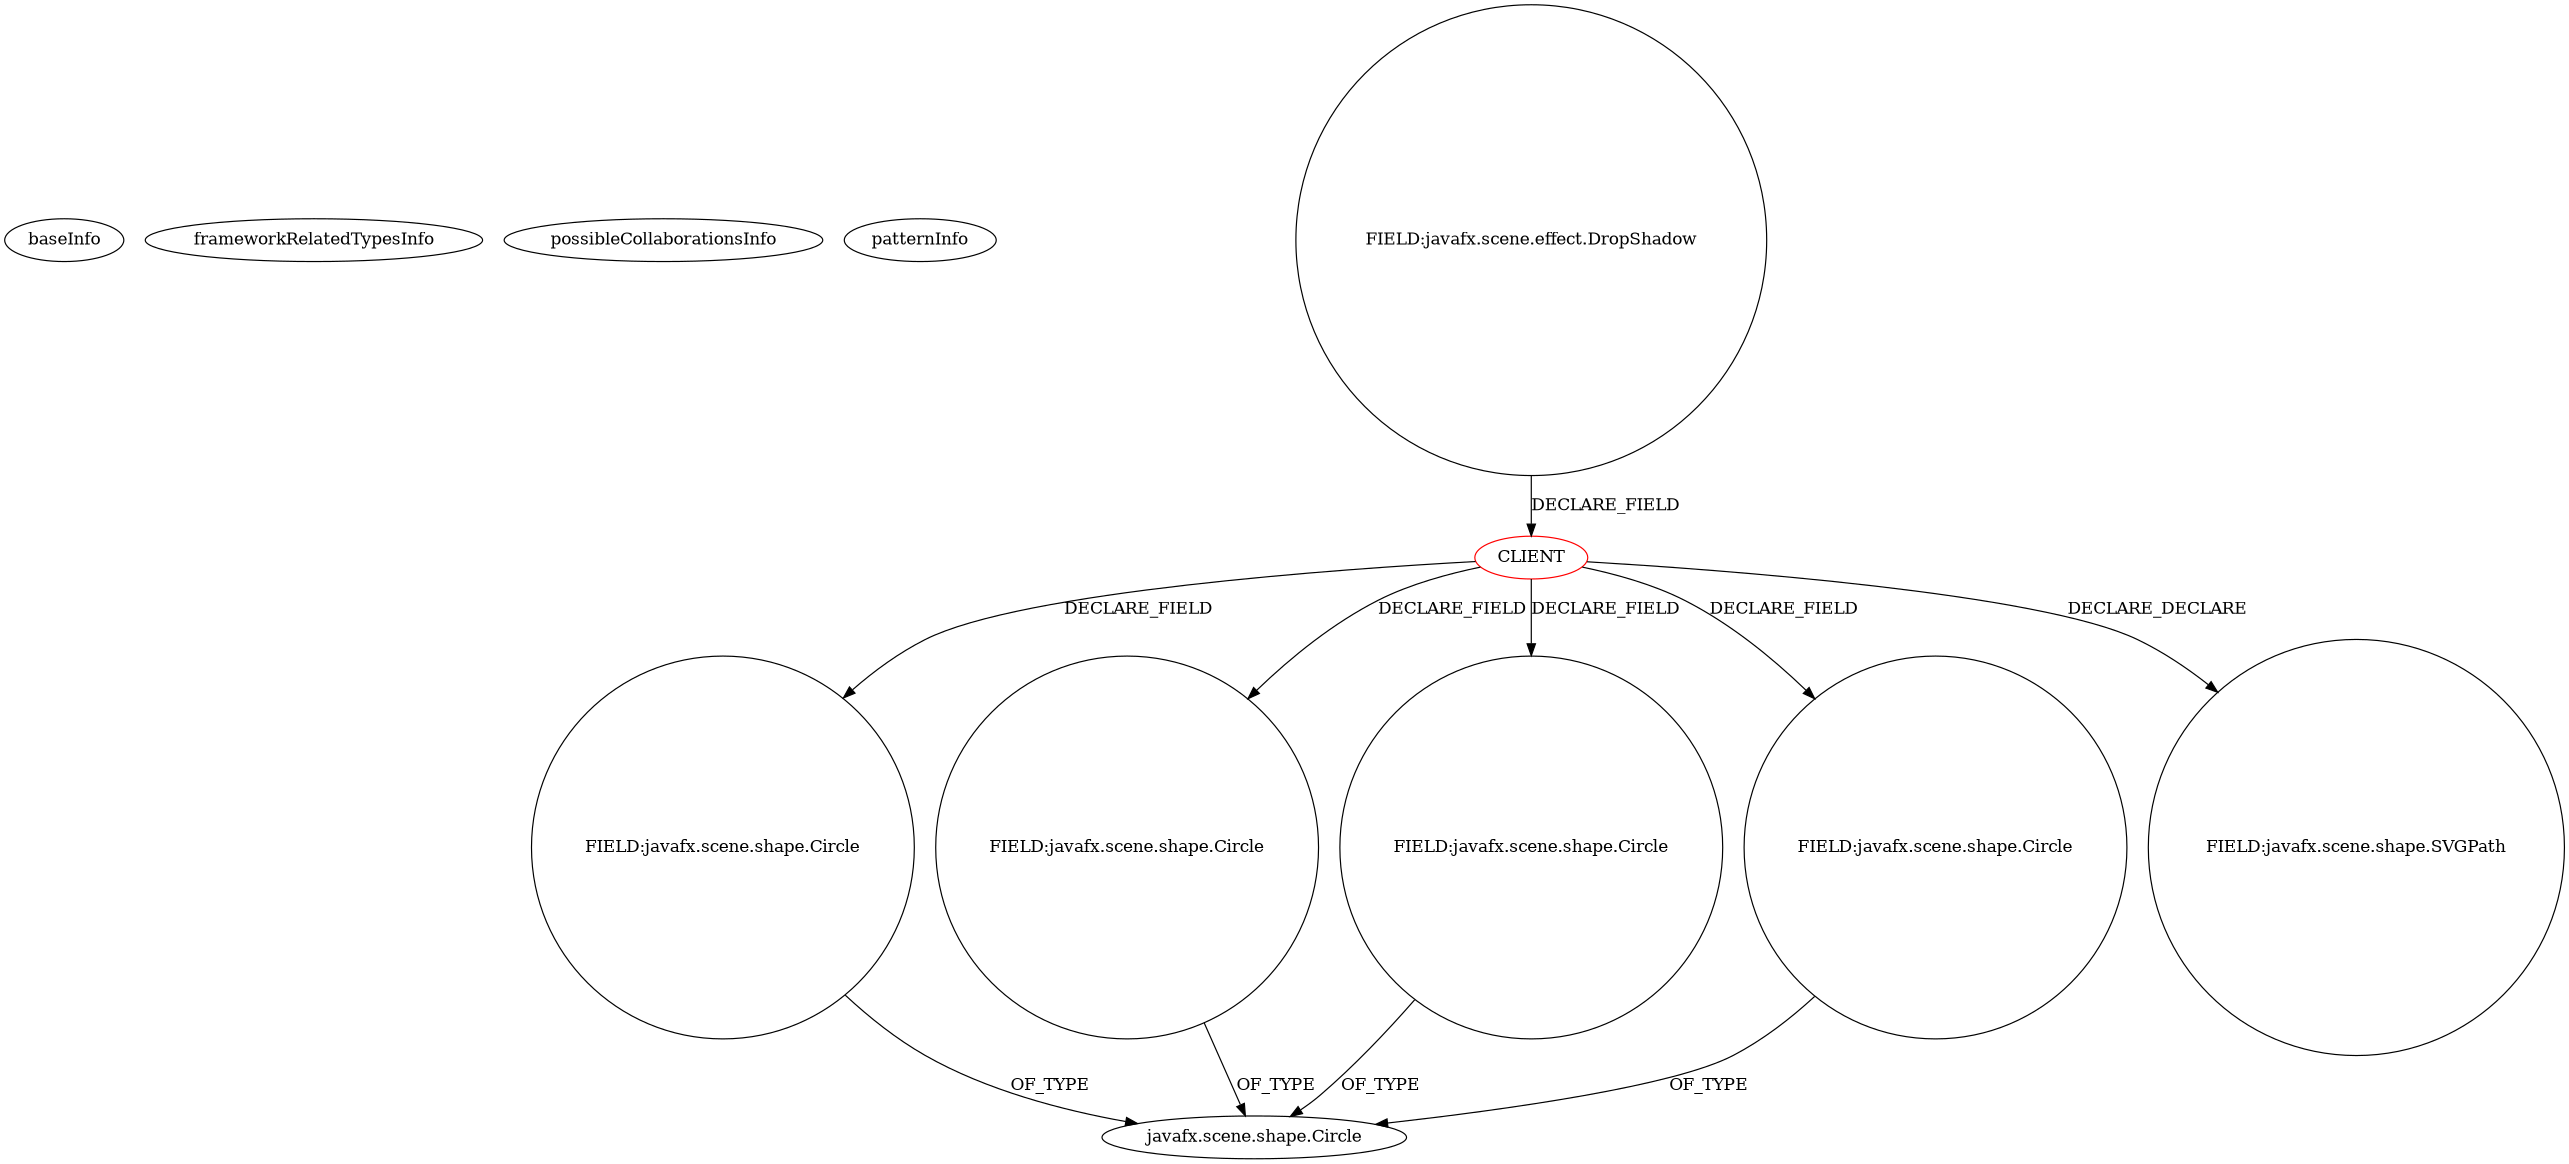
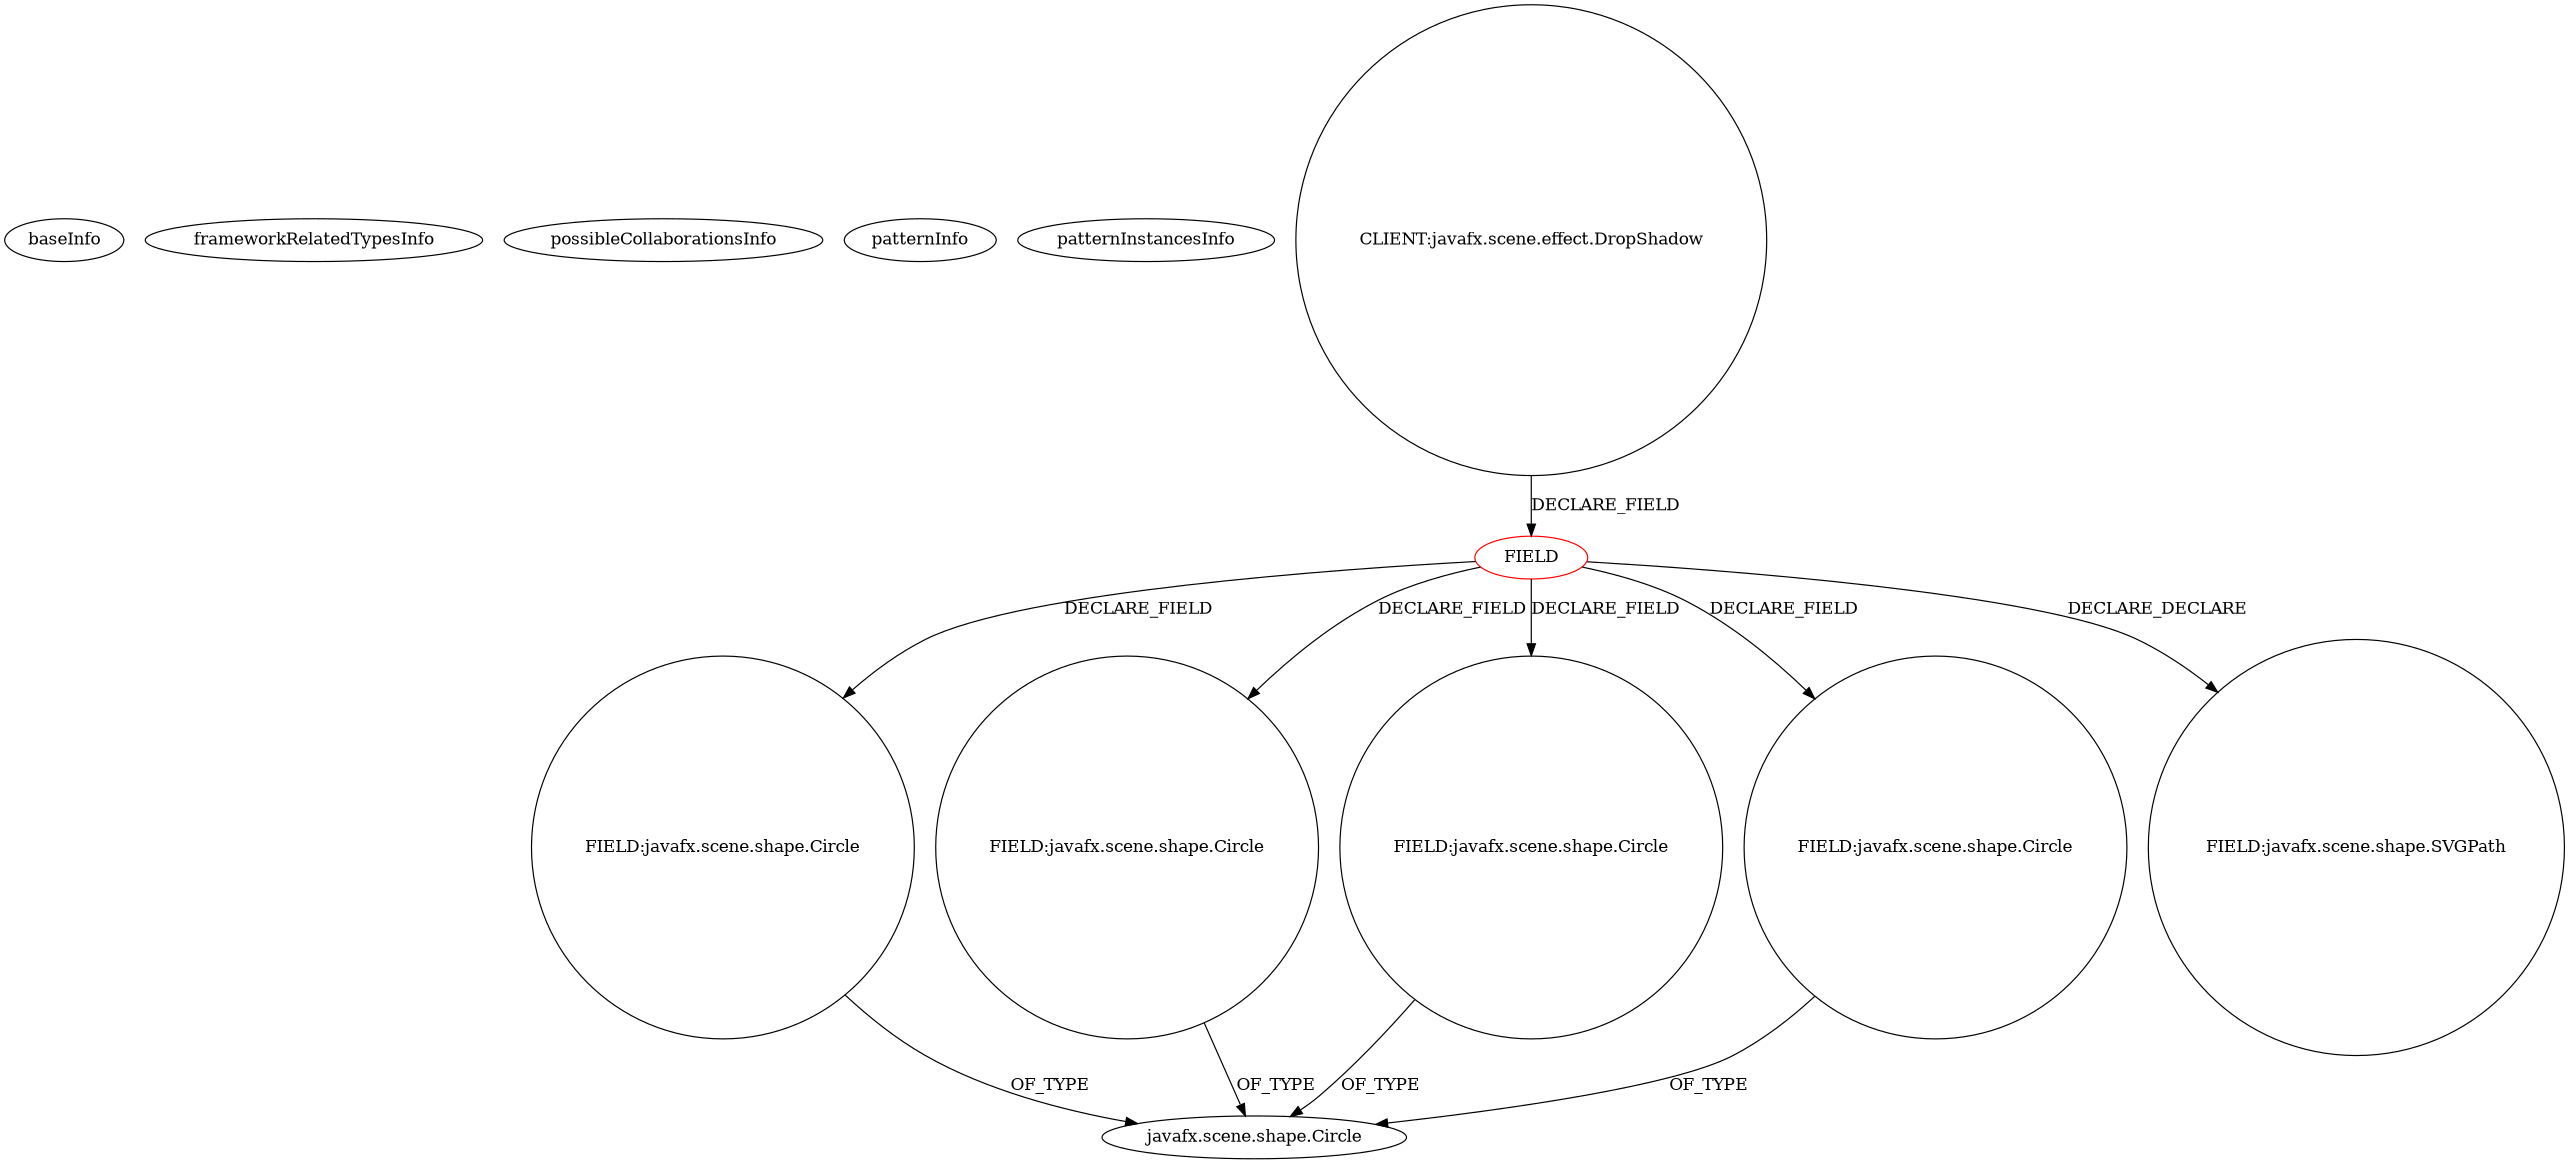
node "patternInstancesInfo": added
node "FIELD:javafx.scene.effect.DropShadow": label "FIELD:javafx.scene.effect.DropShadow" -> "CLIENT:javafx.scene.effect.DropShadow"
node "CLIENT": label "CLIENT" -> "FIELD"
